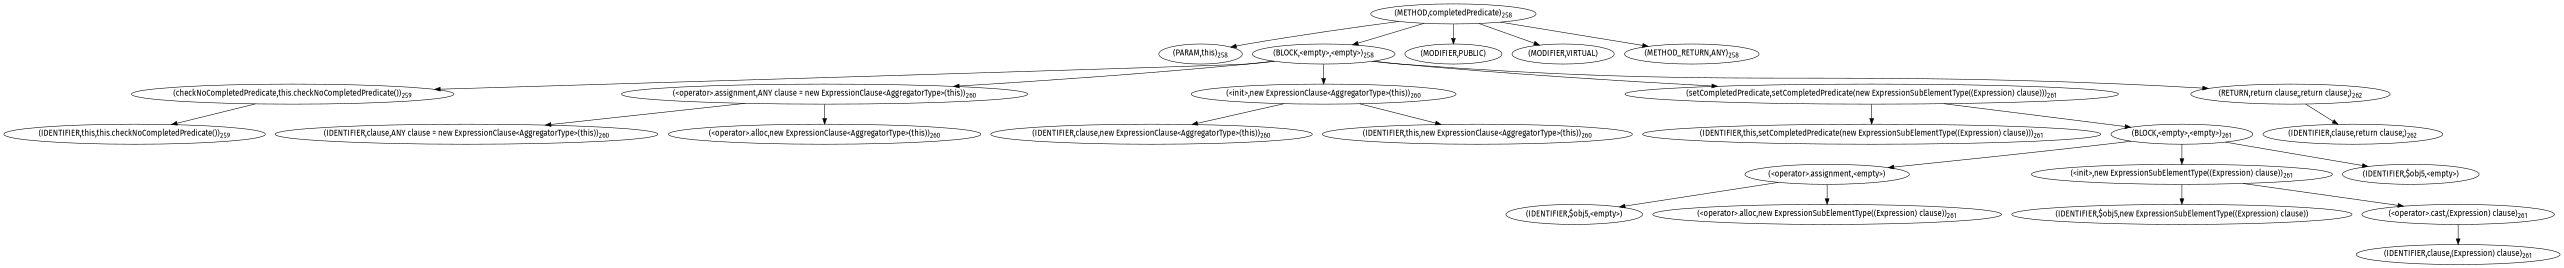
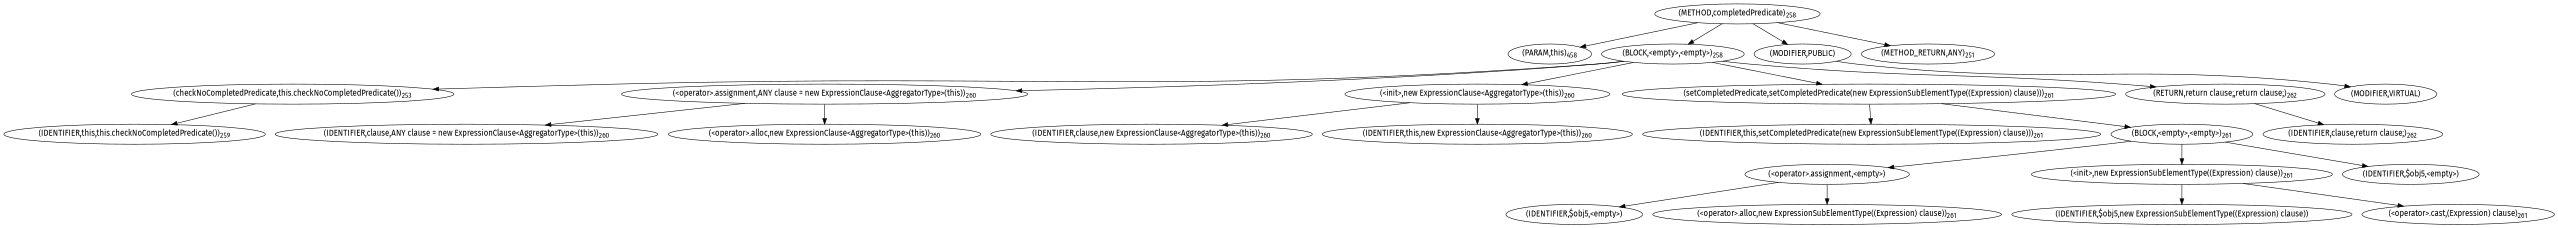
edge "(METHOD,completedPredicate)" -> "(MODIFIER,VIRTUAL)": now "(MODIFIER,PUBLIC)" -> "(MODIFIER,VIRTUAL)"
node "(PARAM,this)": text "258" -> "458"
node "(METHOD_RETURN,ANY)": text "258" -> "251"
node "(checkNoCompletedPredicate,this.checkNoCompletedPredicate())": text "259" -> "253"
node "(IDENTIFIER,clause,(Expression) clause)": removed
